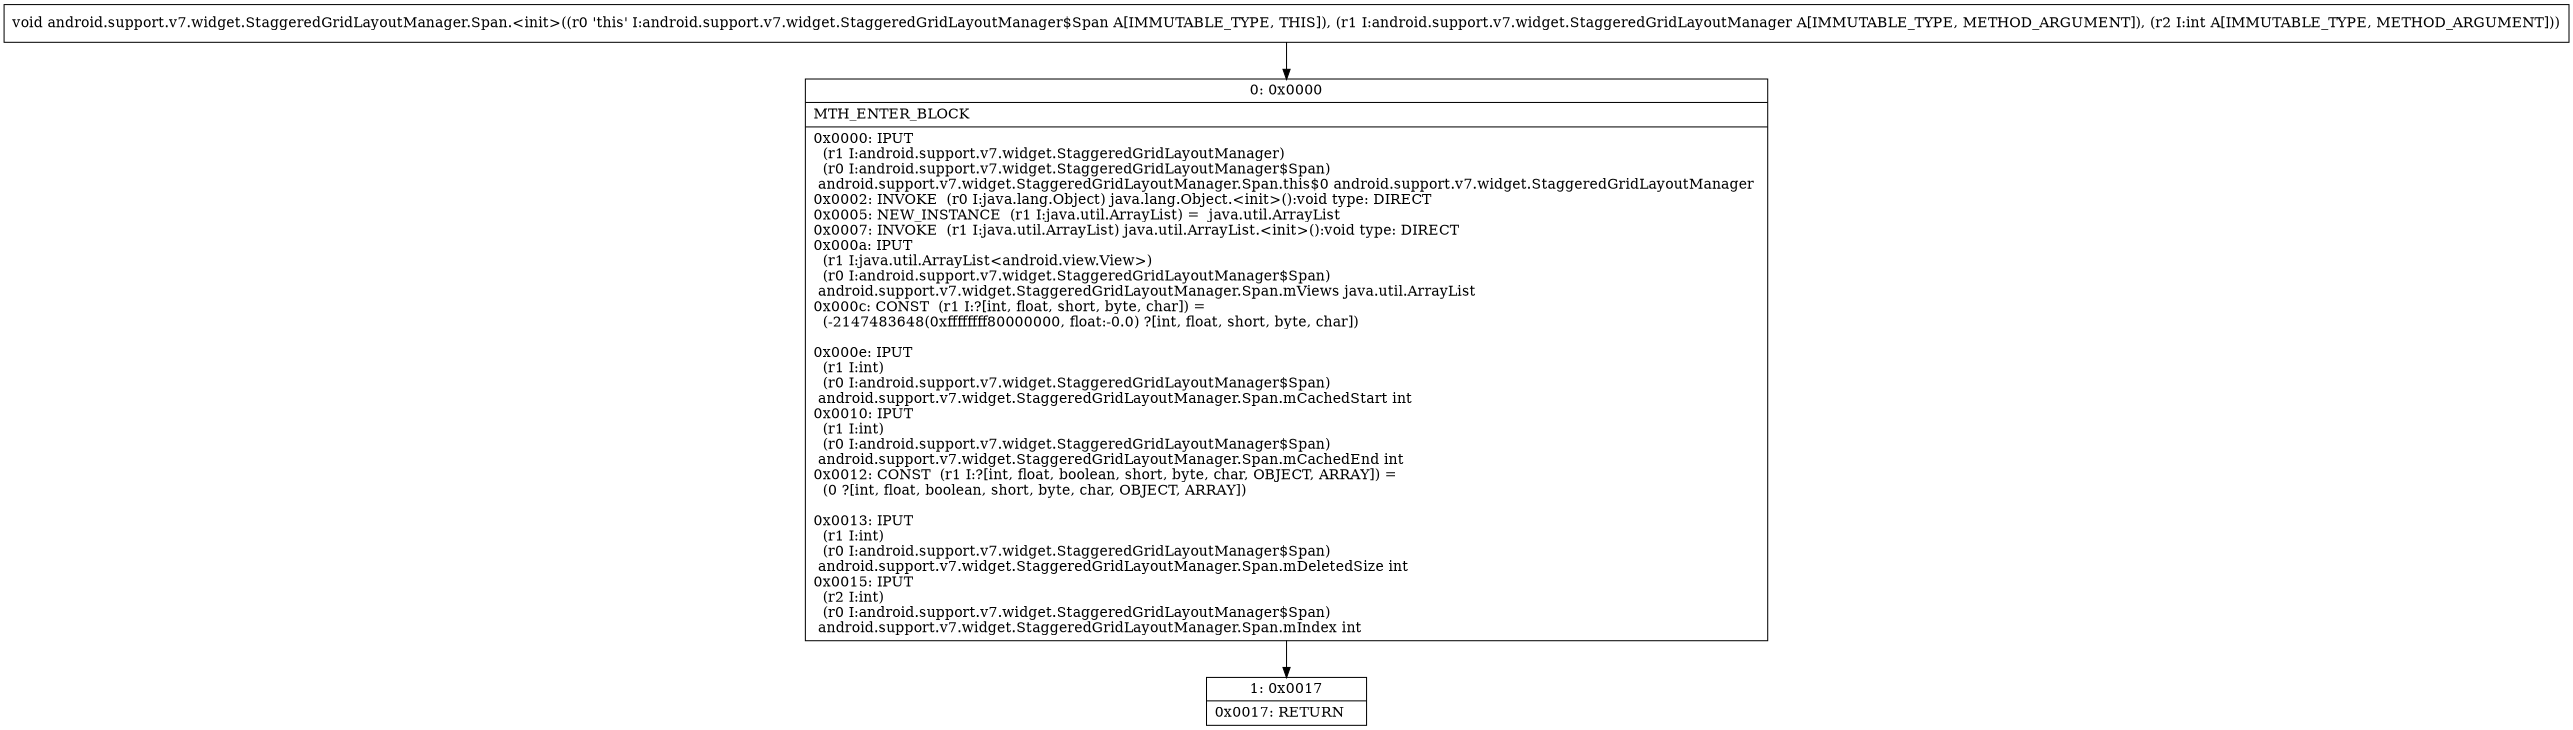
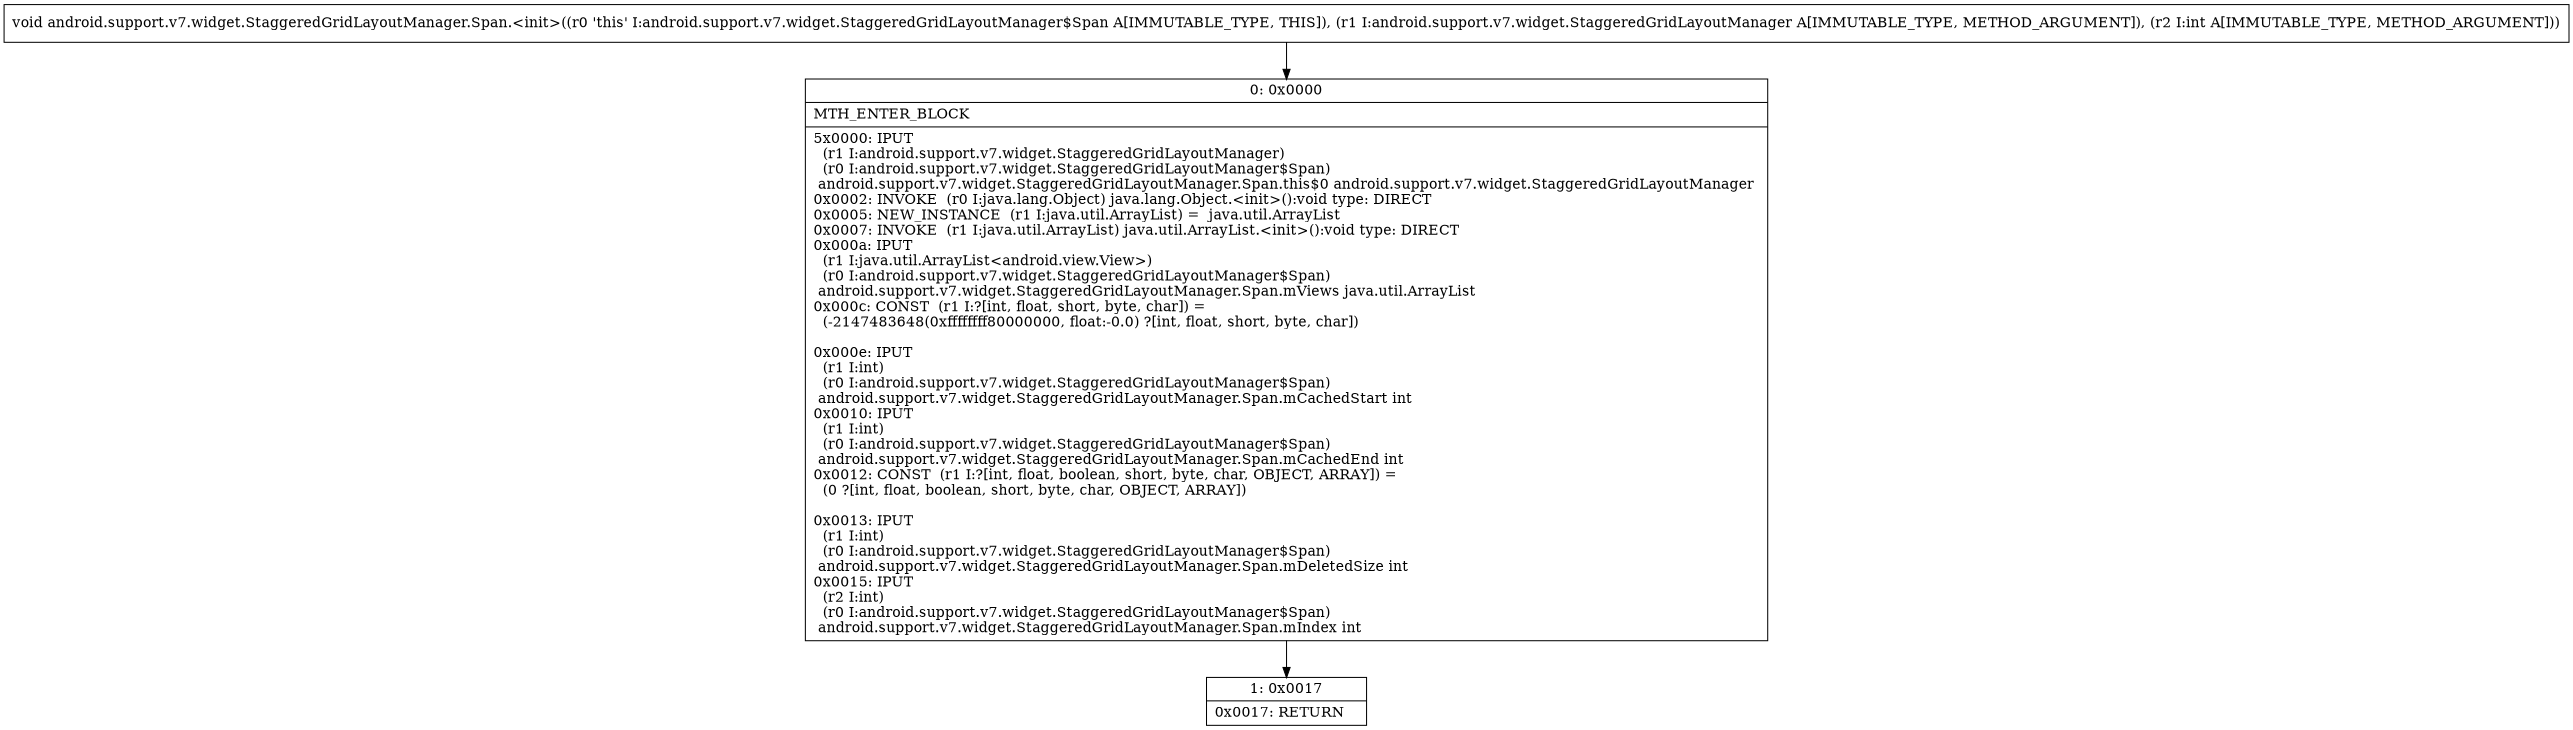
node "0: 0x0000": text "0x0000: IPUT" -> "5x0000: IPUT"
